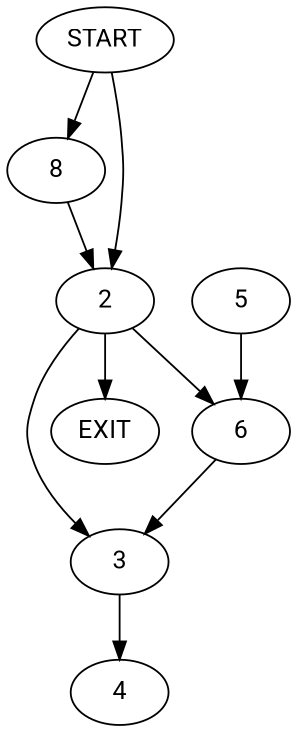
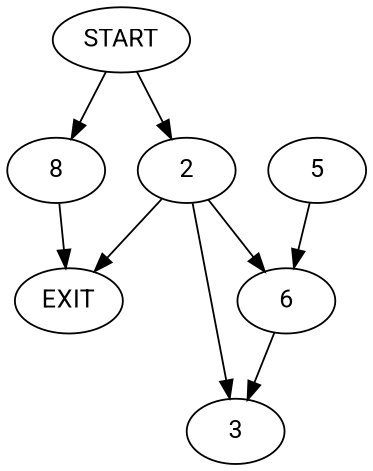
edge "8" -> "2": now "8" -> "EXIT"
node "4": removed
